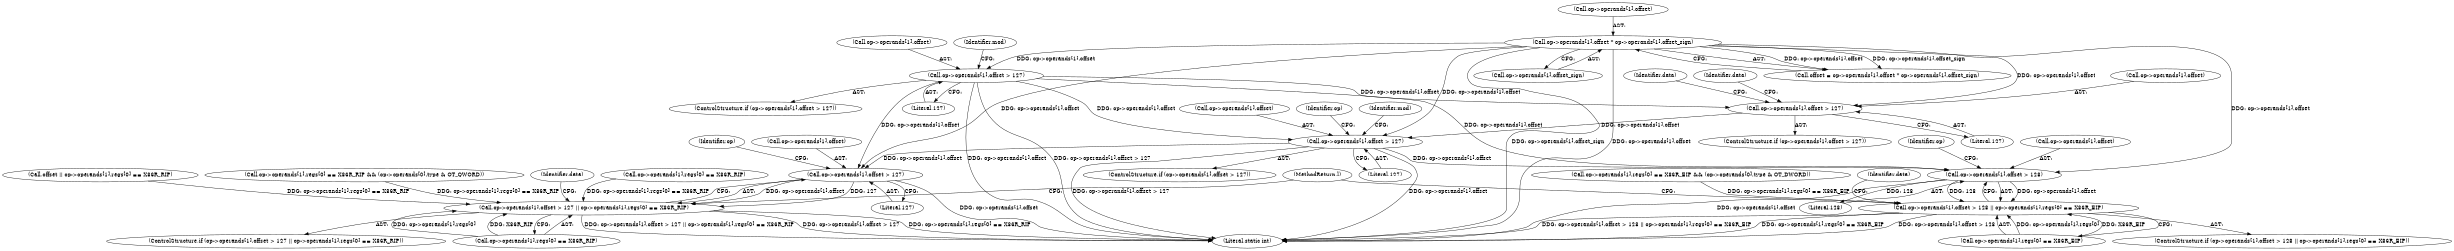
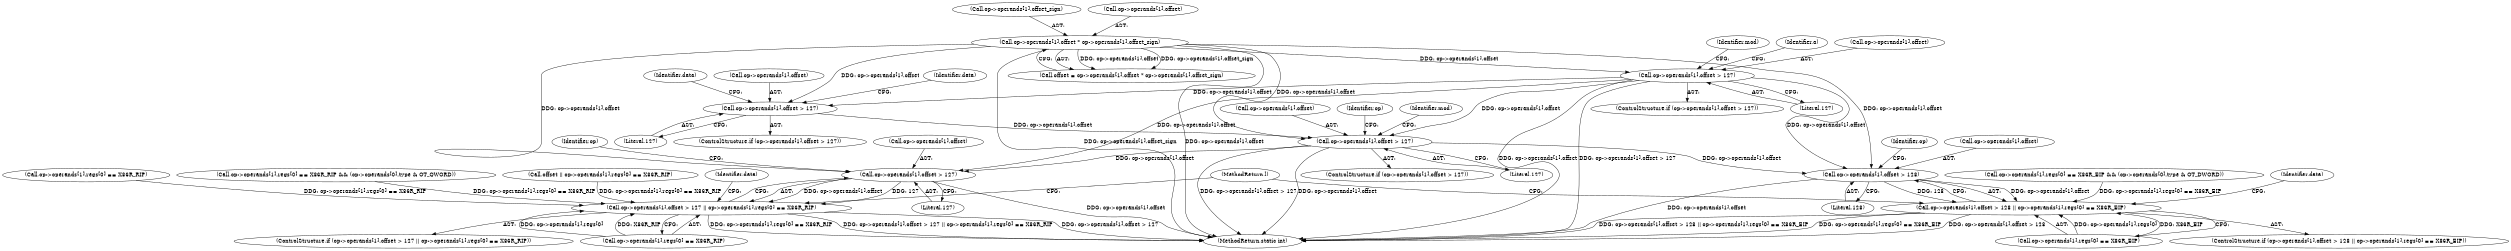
node "(Identifier,a)": added
edge "(Call,op->operands[1].offset * op->operands[1].offset_sign)" -> "(Call,op->operands[1].offset_sign)": removed, label "CFG:"
edge "(Call,op->operands[1].offset > 128)" -> "(Literal,128)": label "DDG: 128" -> "CFG: "
node "(Literal,static int)": label "(Literal,static int)" -> "(MethodReturn,static int)"
